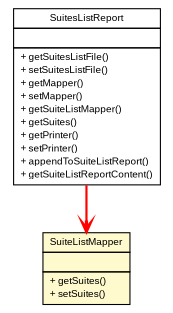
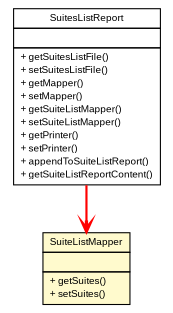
node "SuitesListReport": text "+ getSuites()" -> "+ setSuiteListMapper()"
